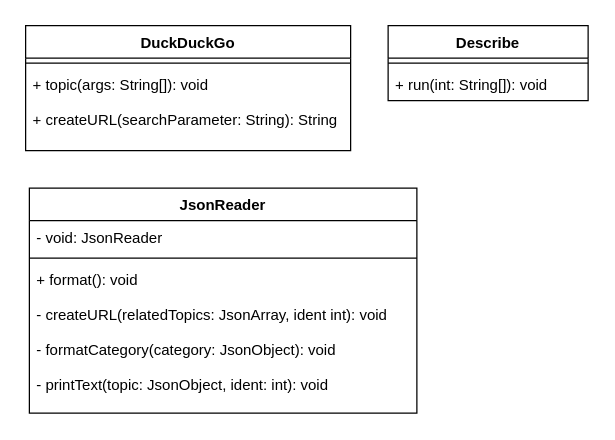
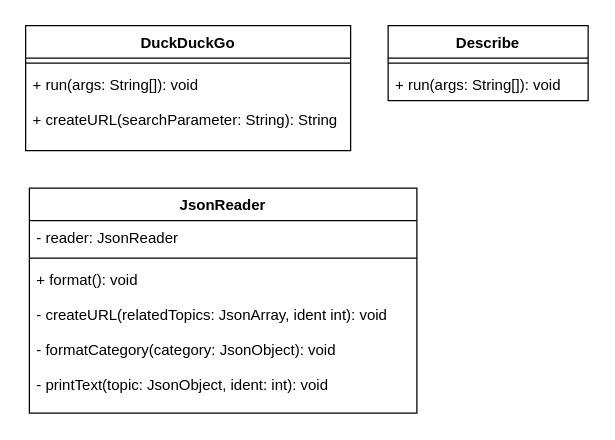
node "+ topic(args: String[]): void + createURL(searchParameter: String): String": label "+ topic(args: String[]): void + createURL(searchParameter: String): String" -> "+ run(args: String[]): void + createURL(searchParameter: String): String"
node "+ run(int: String[]): void": label "+ run(int: String[]): void" -> "+ run(args: String[]): void"
node "- void: JsonReader": label "- void: JsonReader" -> "- reader: JsonReader"
